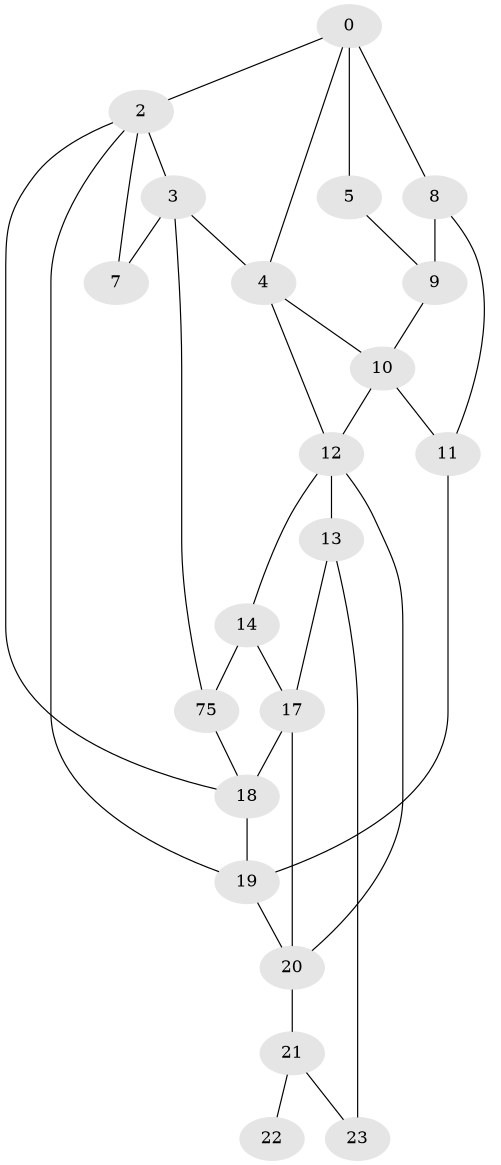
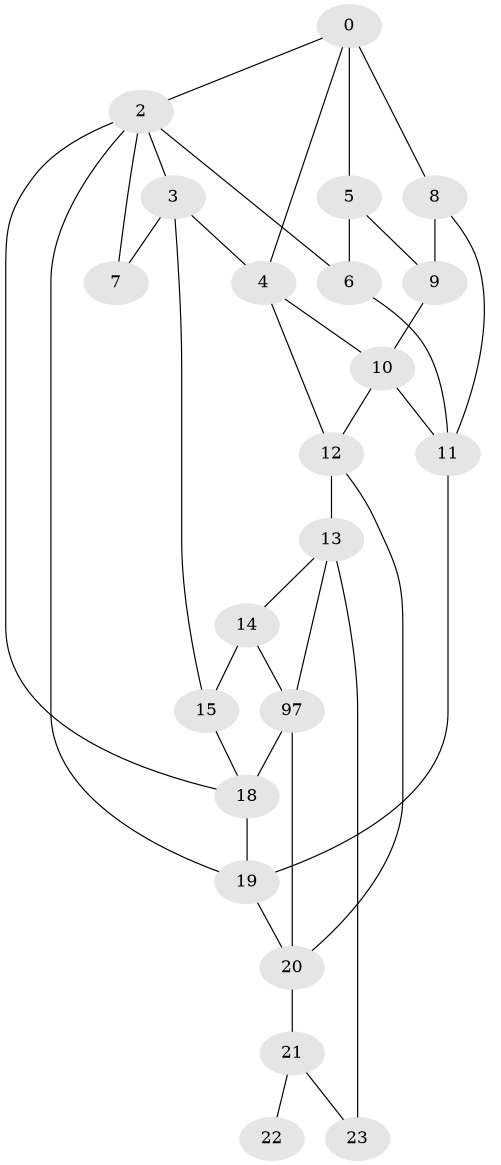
node "6": added
edge "12" -- "14": now "13" -- "14"
node "75": label "75" -> "15"
node "17": label "17" -> "97"
